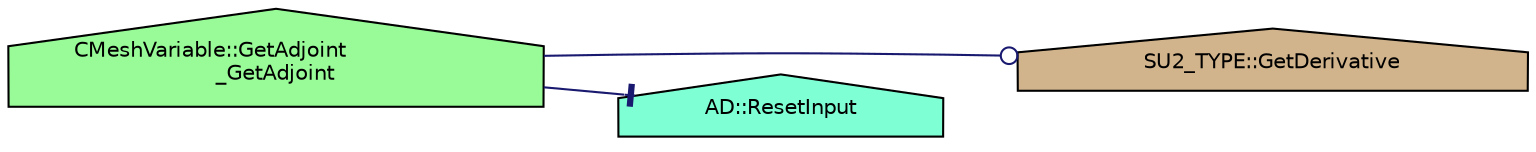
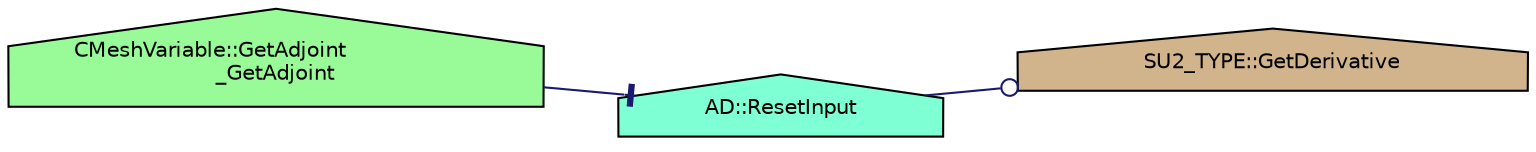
edge "CMeshVariable::GetAdjoint _GetAdjoint" -> "SU2_TYPE::GetDerivative": now "AD::ResetInput" -> "SU2_TYPE::GetDerivative"
